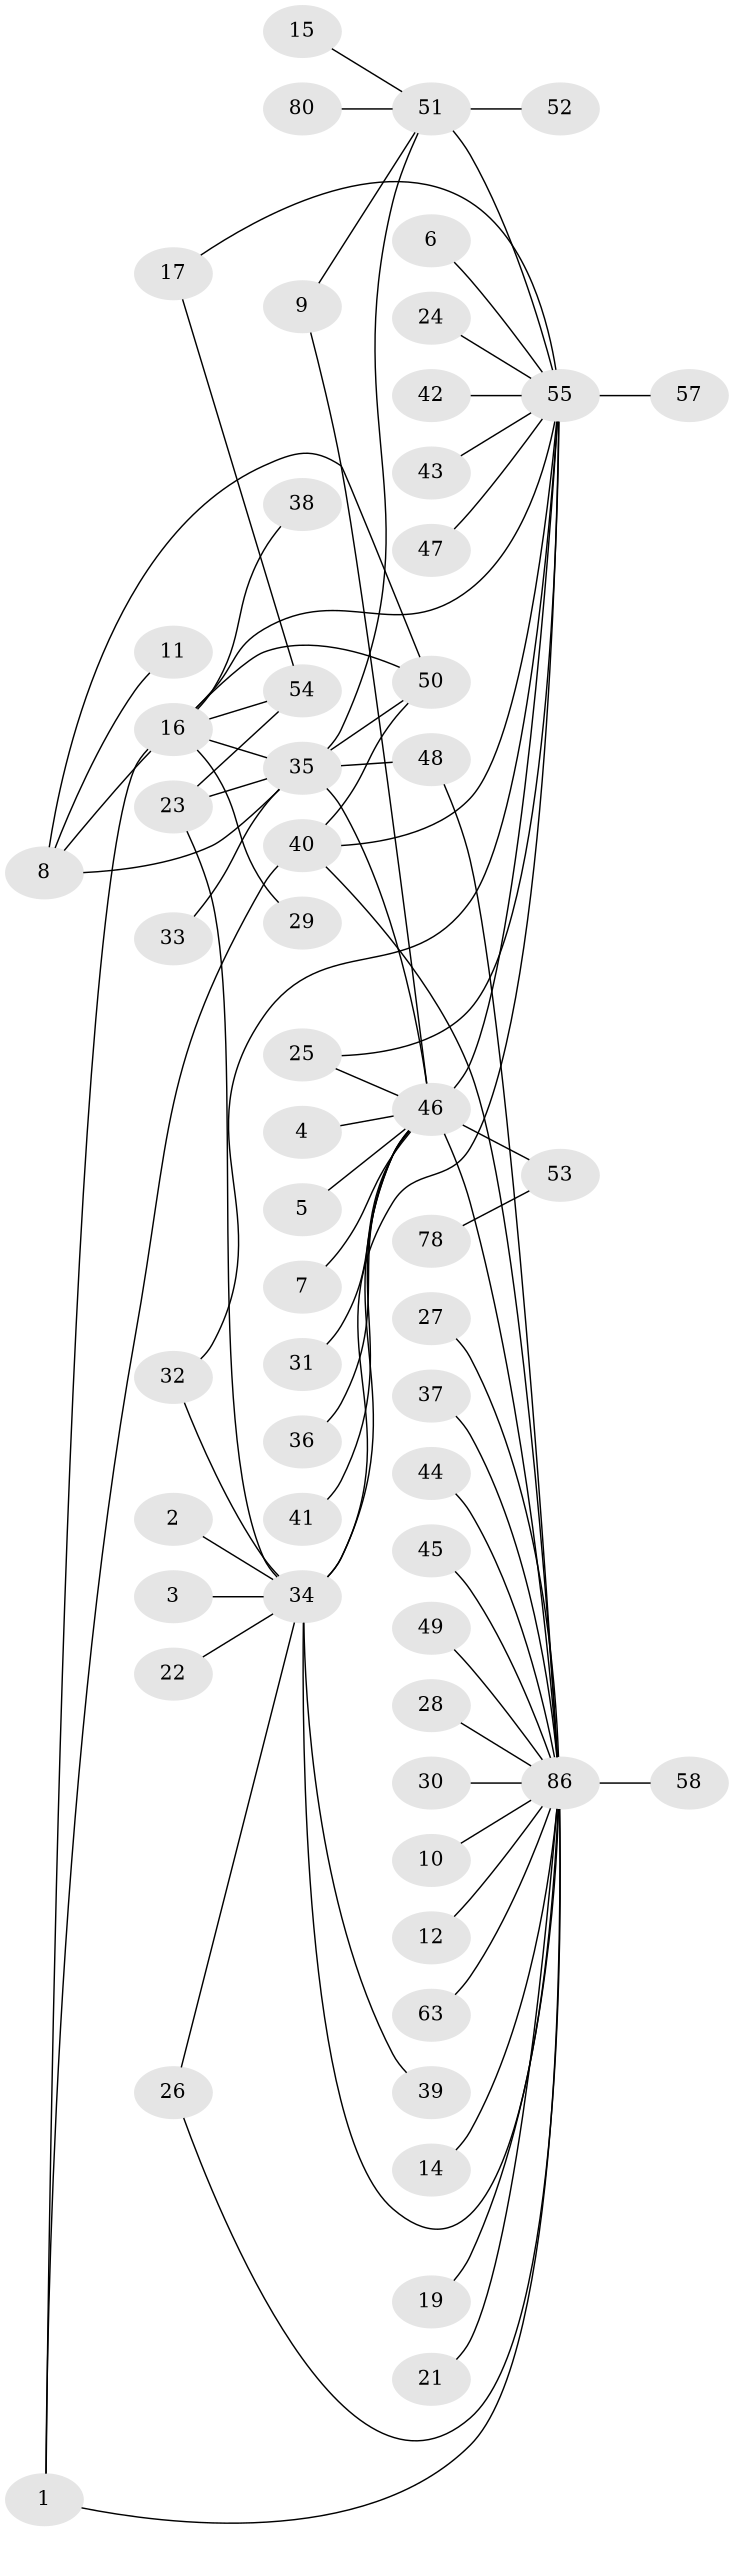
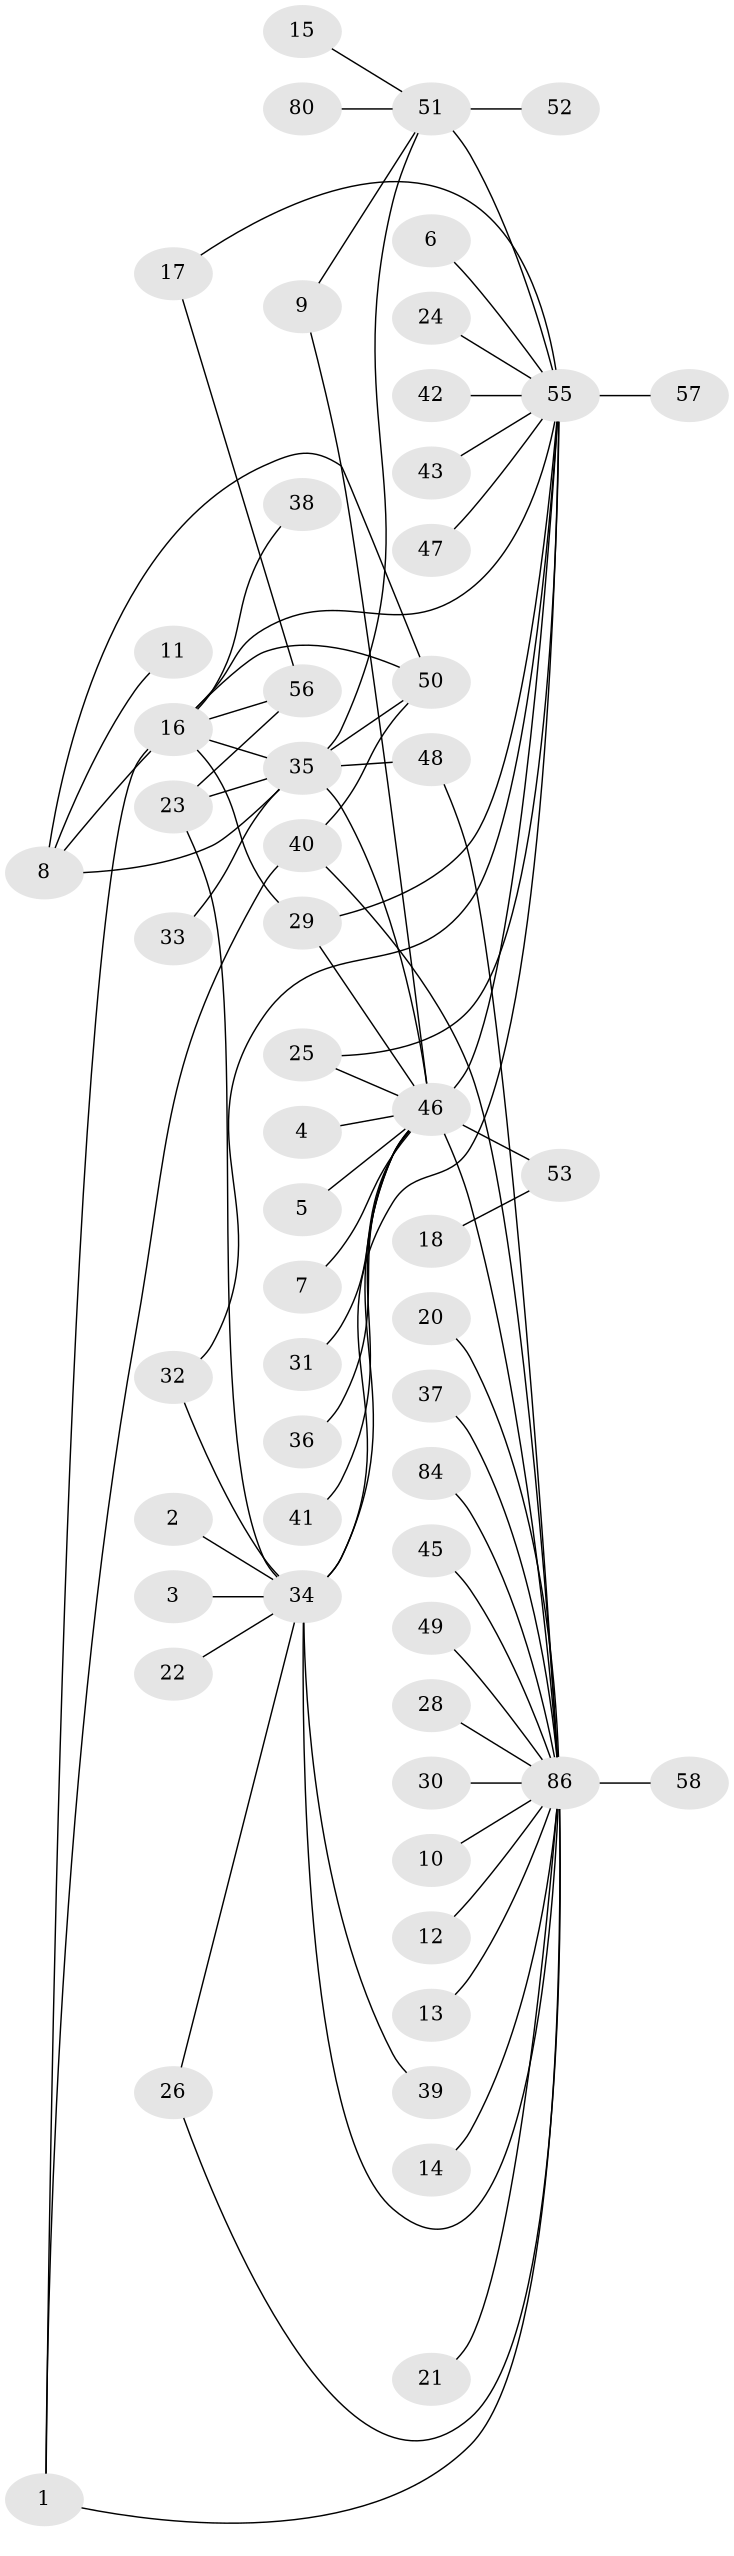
edge "55" -- "40": now "55" -- "29"
node "54": label "54" -> "56"
edge "29" -- "46": added
node "78": label "78" -> "18"
node "27": label "27" -> "20"
node "44": label "44" -> "84"
node "63": label "63" -> "13"
node "19": removed
